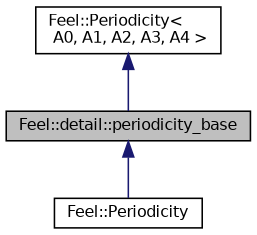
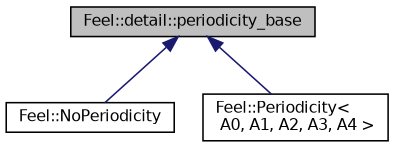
edge "Feel::detail::periodicity_base" -> "Feel::Periodicity< A0, A1, A2, A3, A4 >": reversed
node "Feel::Periodicity": label "Feel::Periodicity" -> "Feel::NoPeriodicity"
